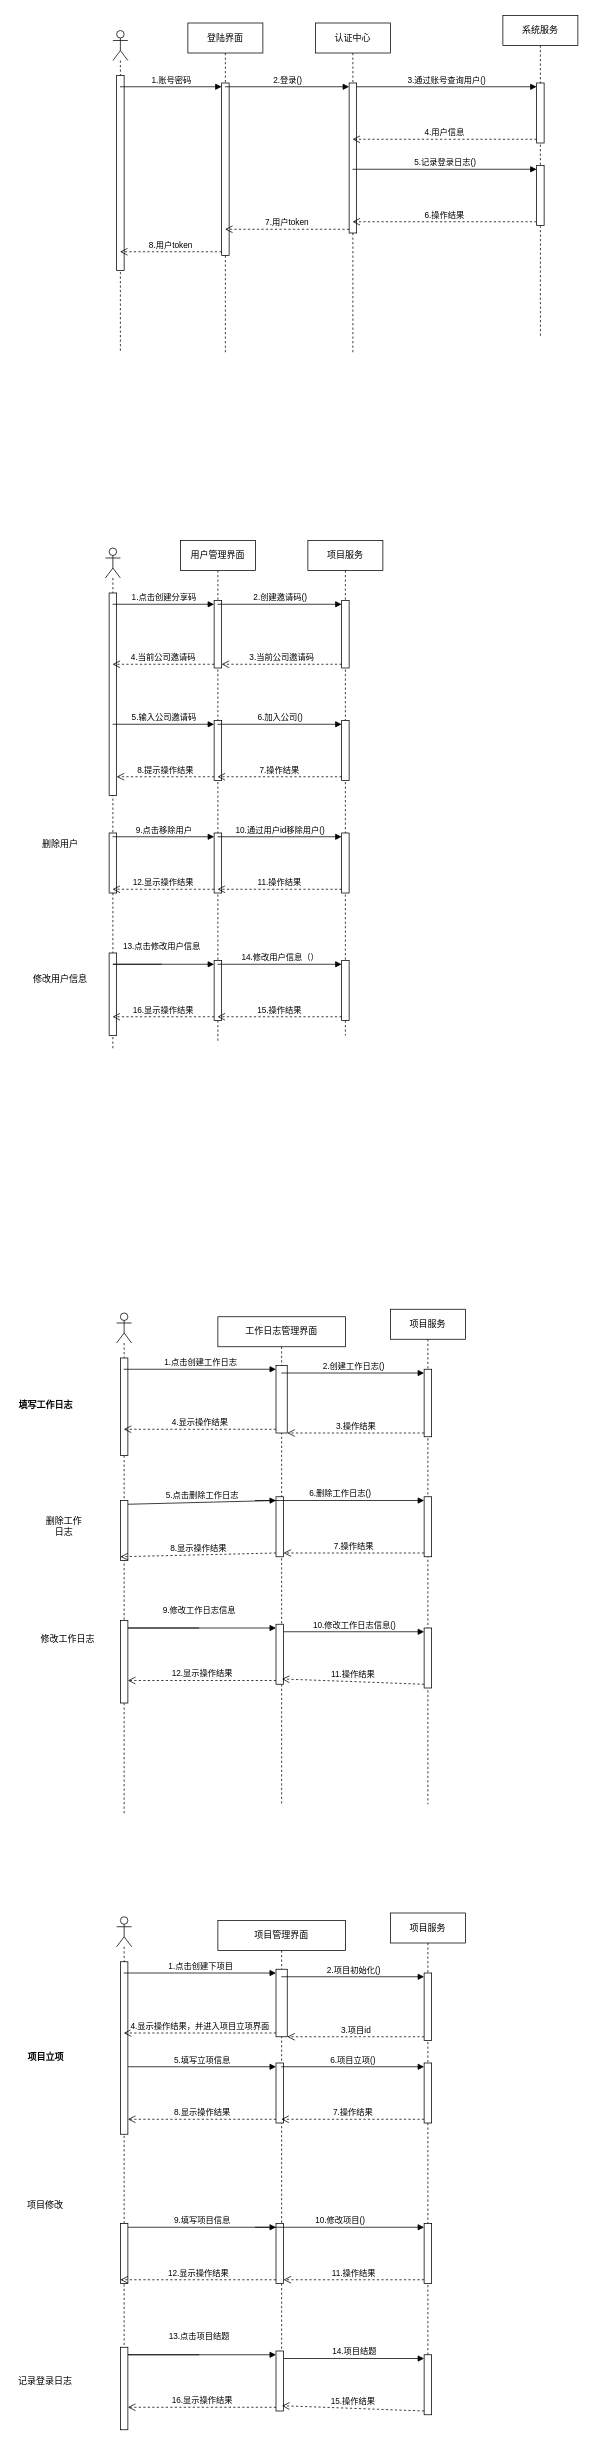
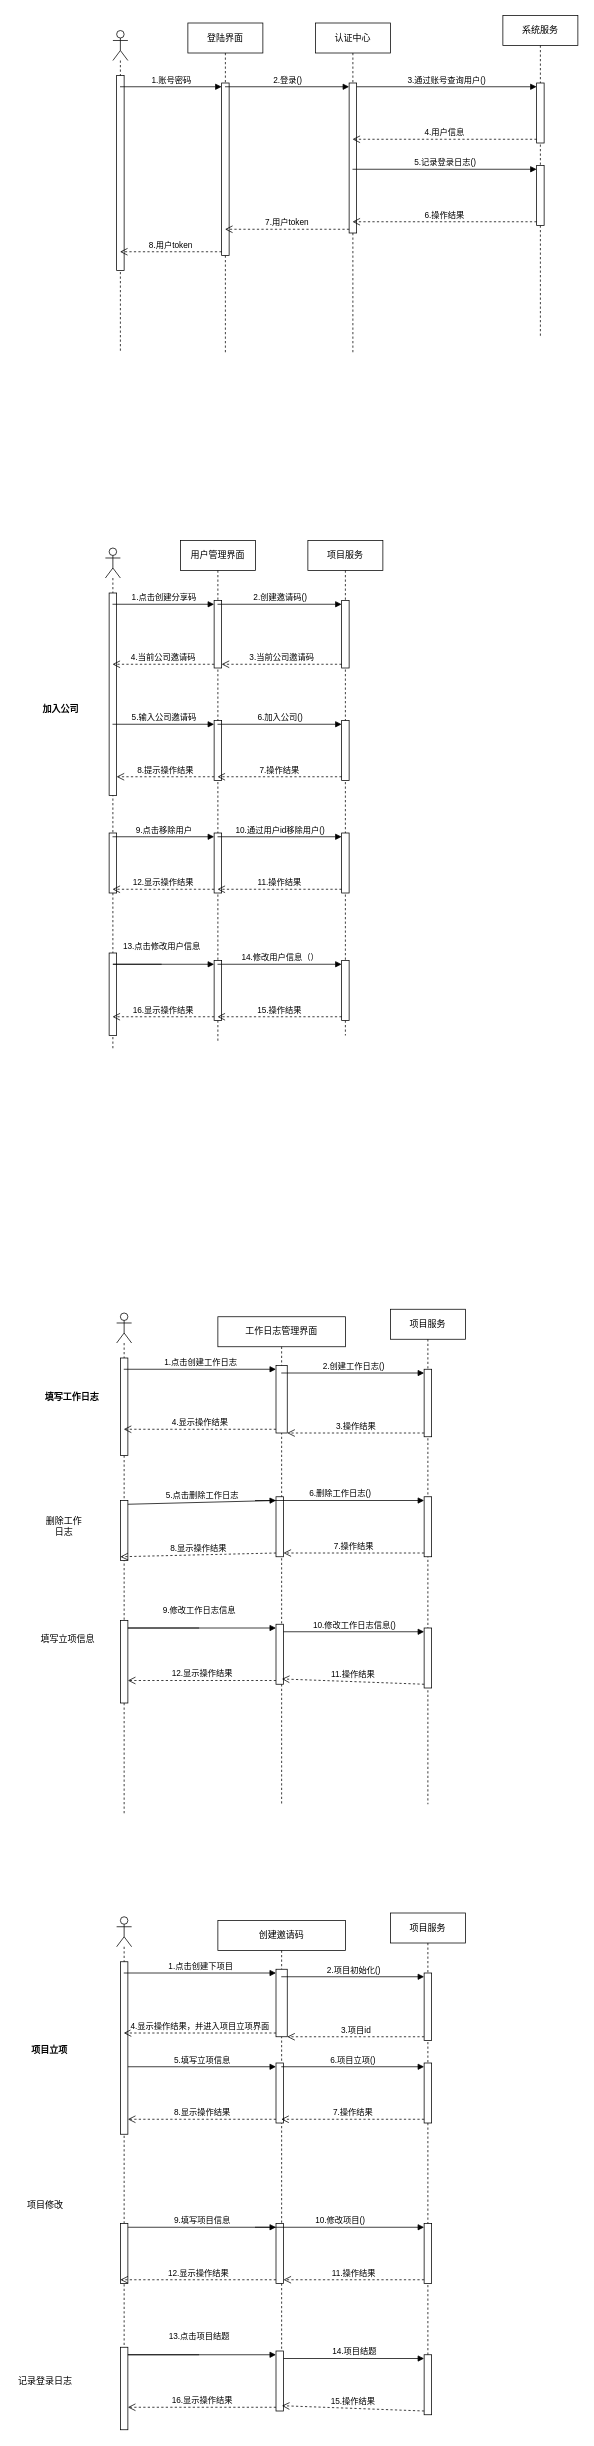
node "加入公司": added
node "删除用户": removed
node "修改用户信息": removed
node "填写工作日志": moved (45, 1405) -> (72, 1398)
node "修改工作日志": label "修改工作日志" -> "填写立项信息"
node "项目管理界面": label "项目管理界面" -> "创建邀请码"
node "项目立项": moved (45, 2058) -> (49, 2050)
